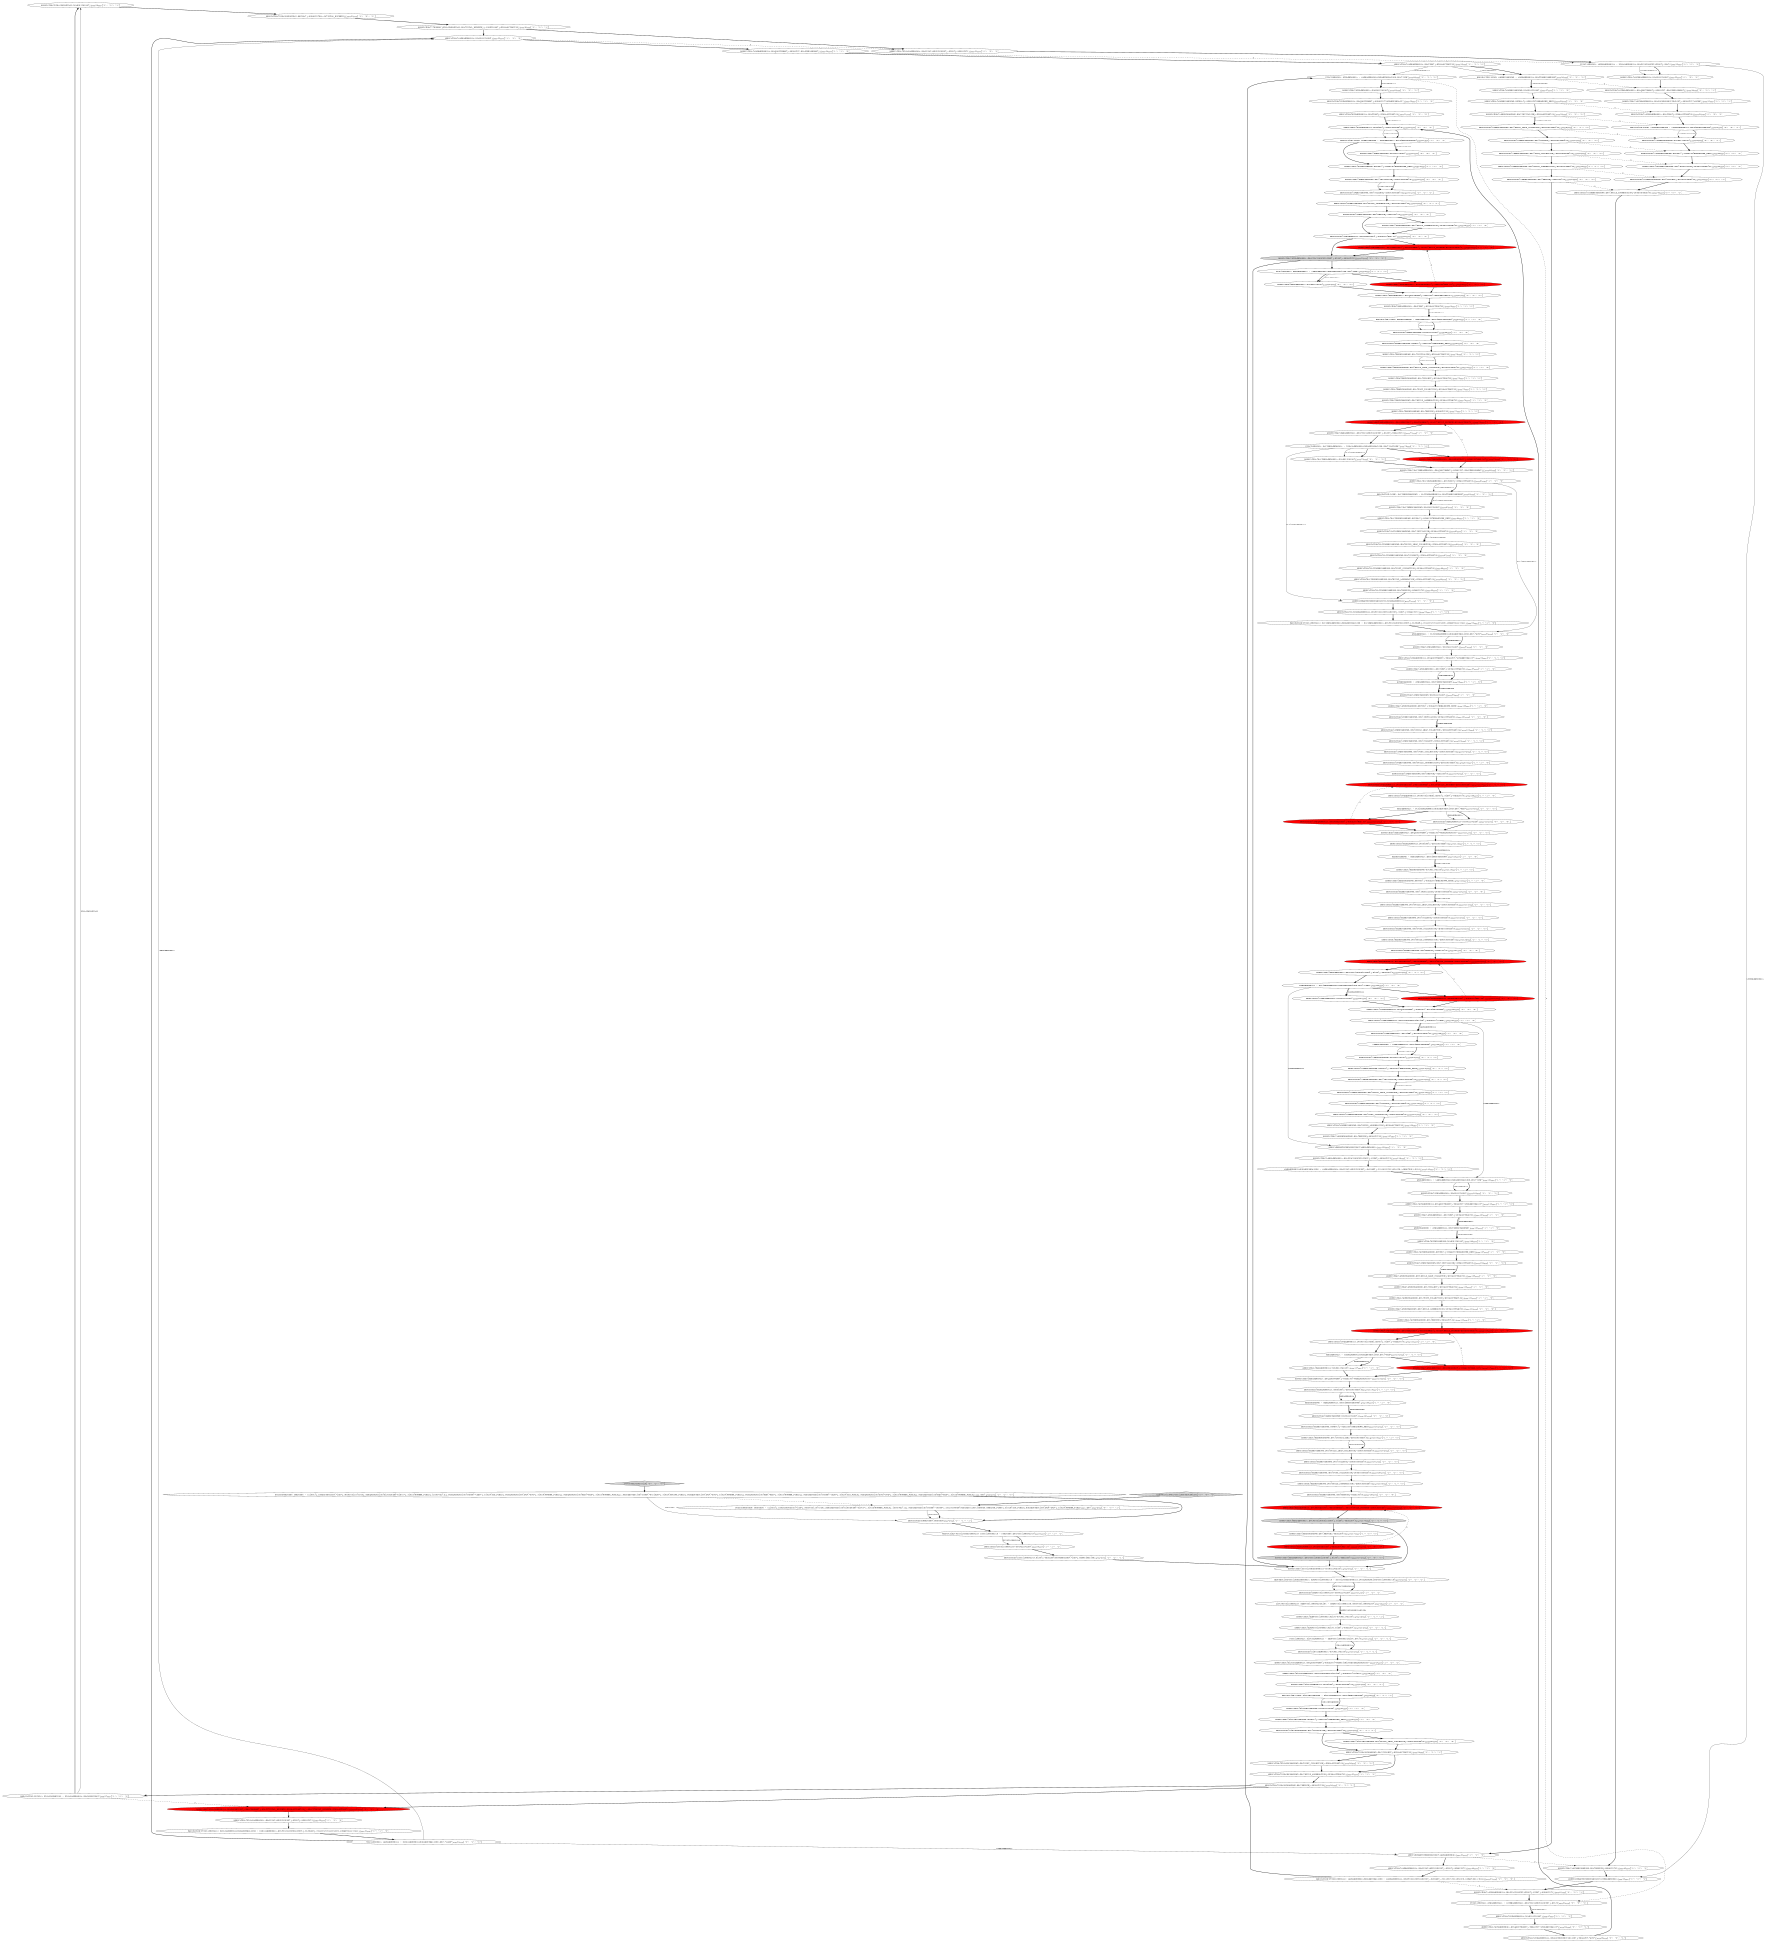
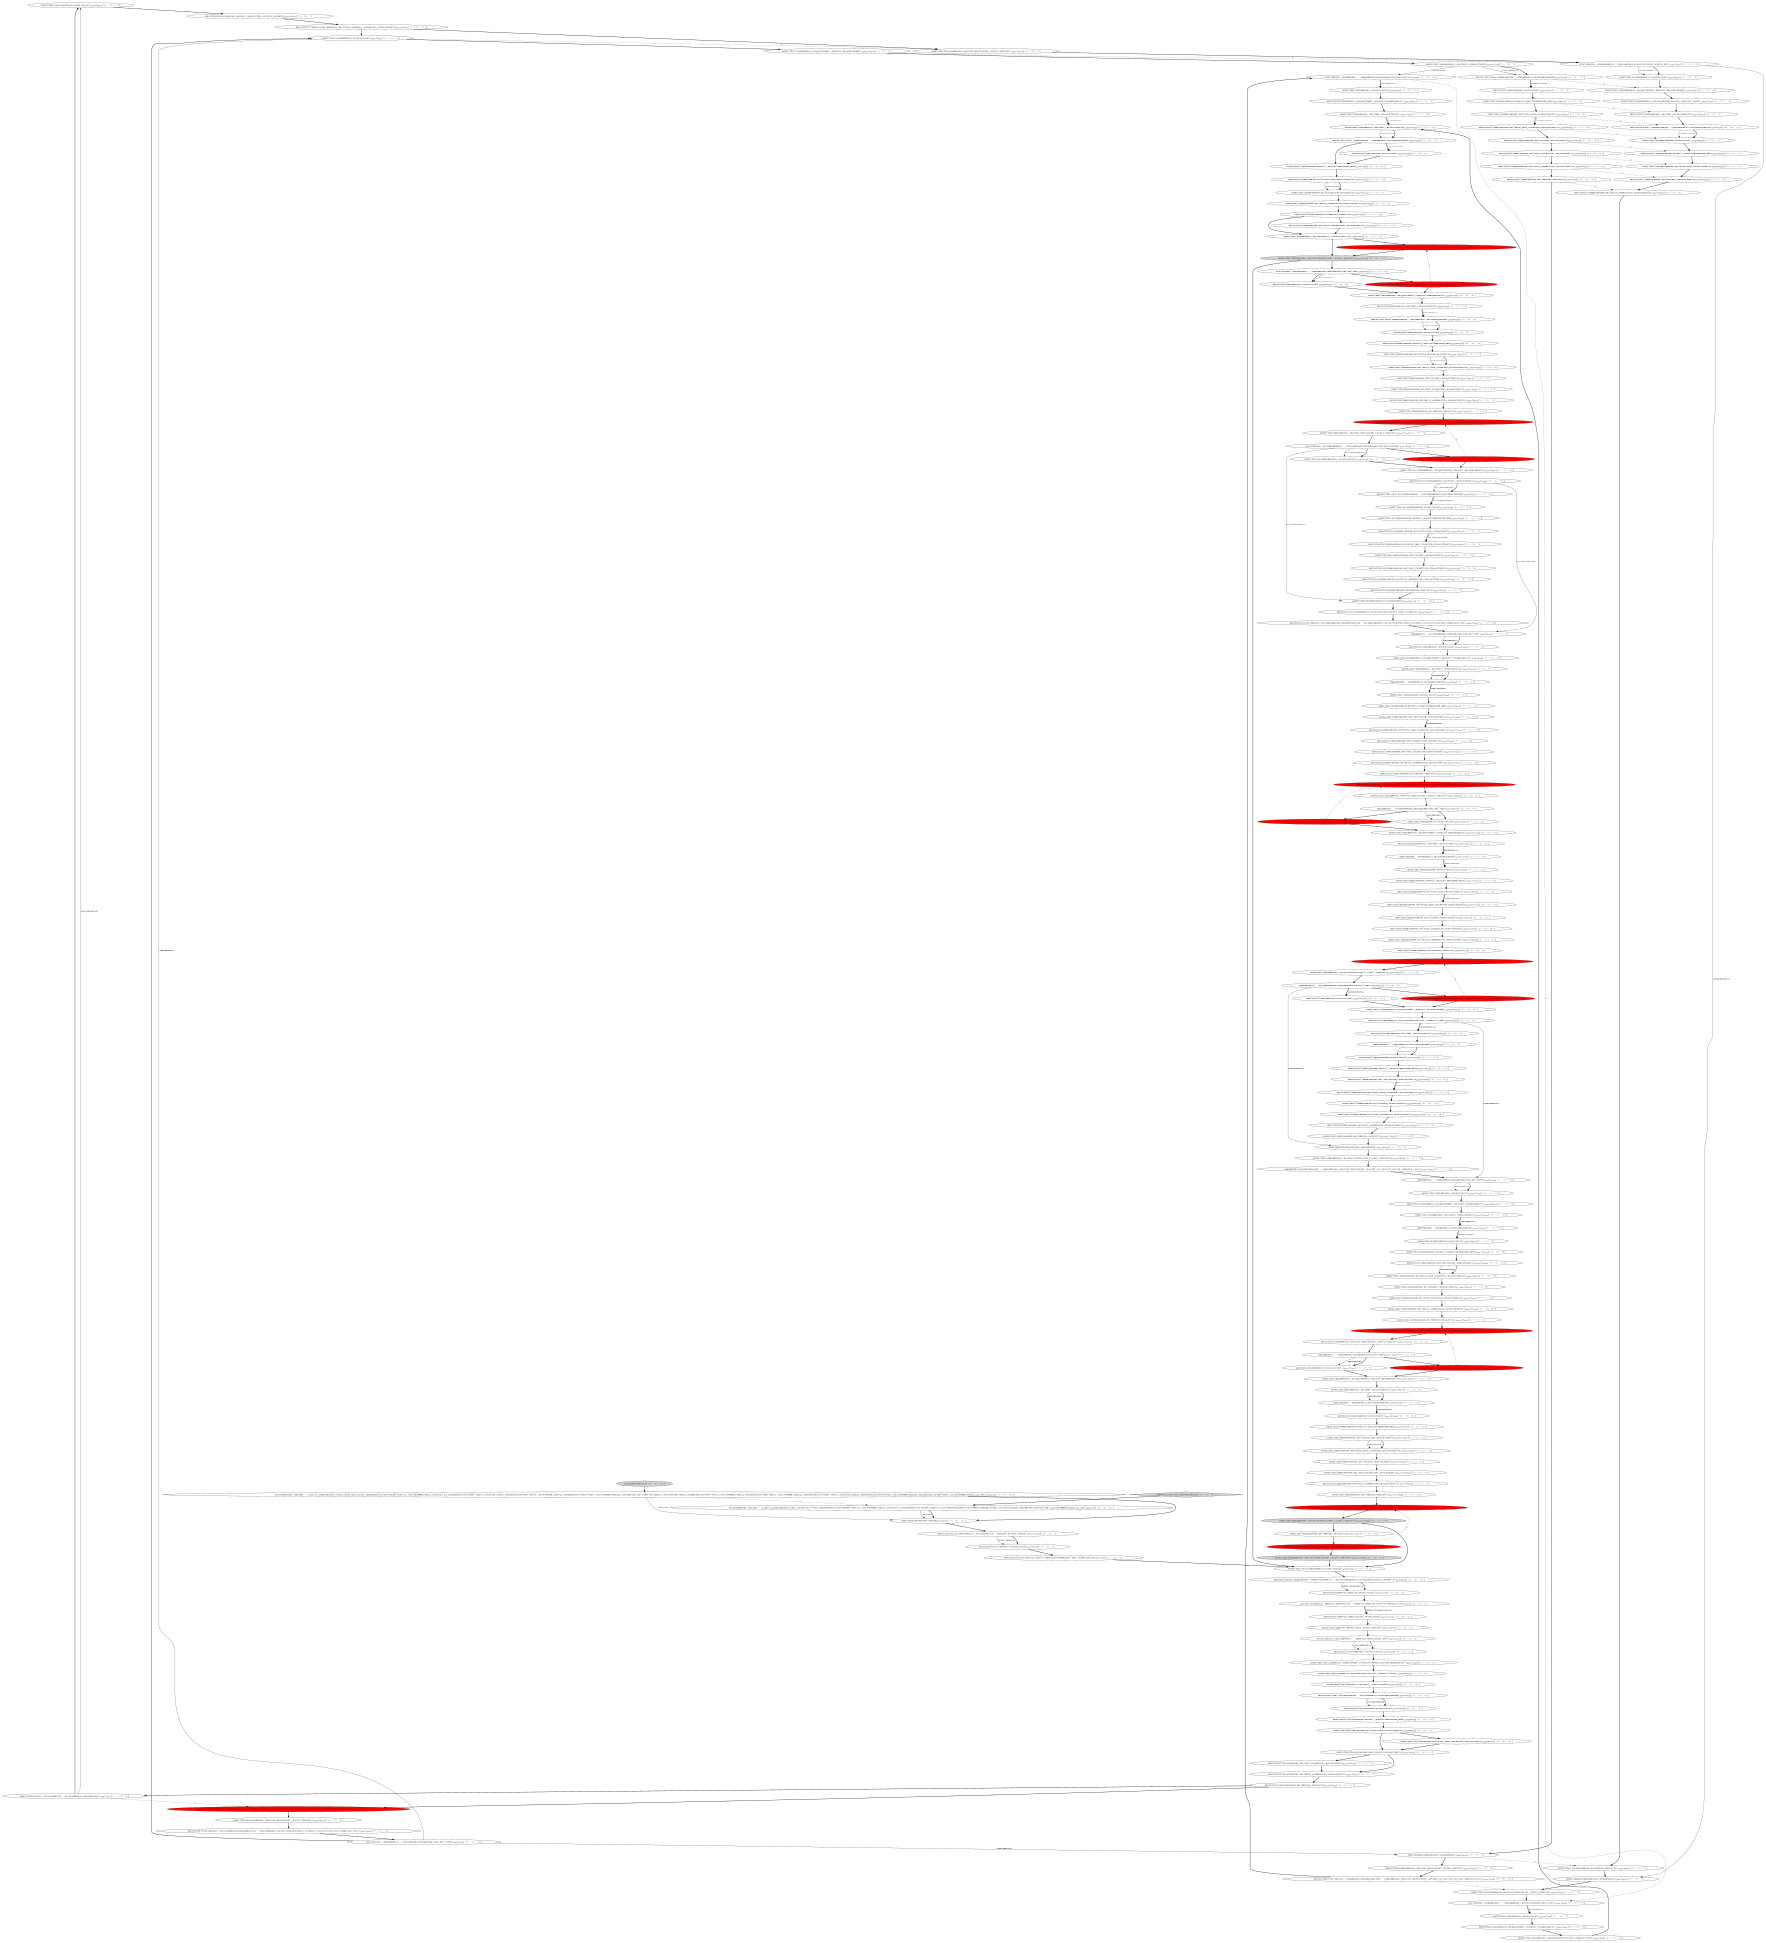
node "testComplexProfile['0', '1', '0']": shape diamond -> ellipse
